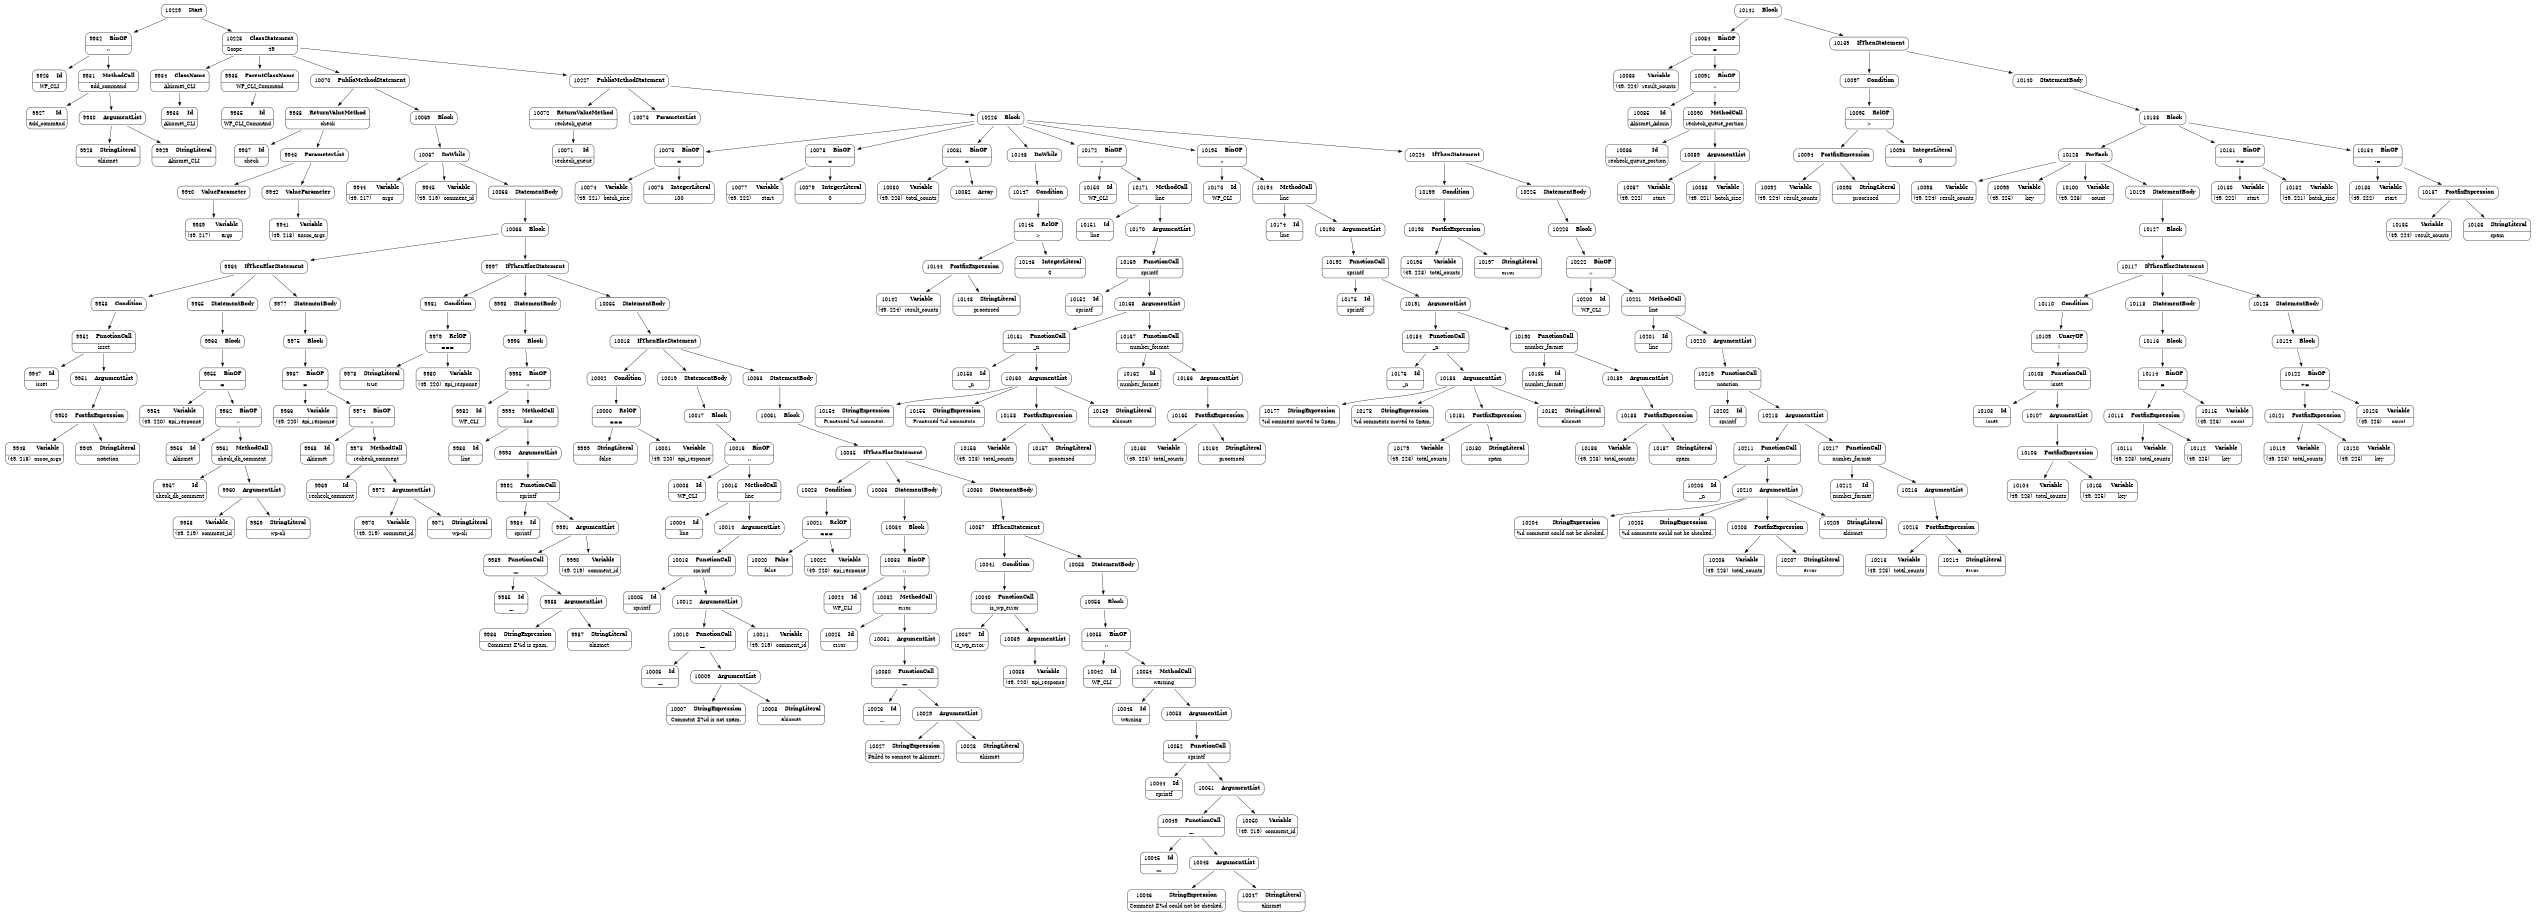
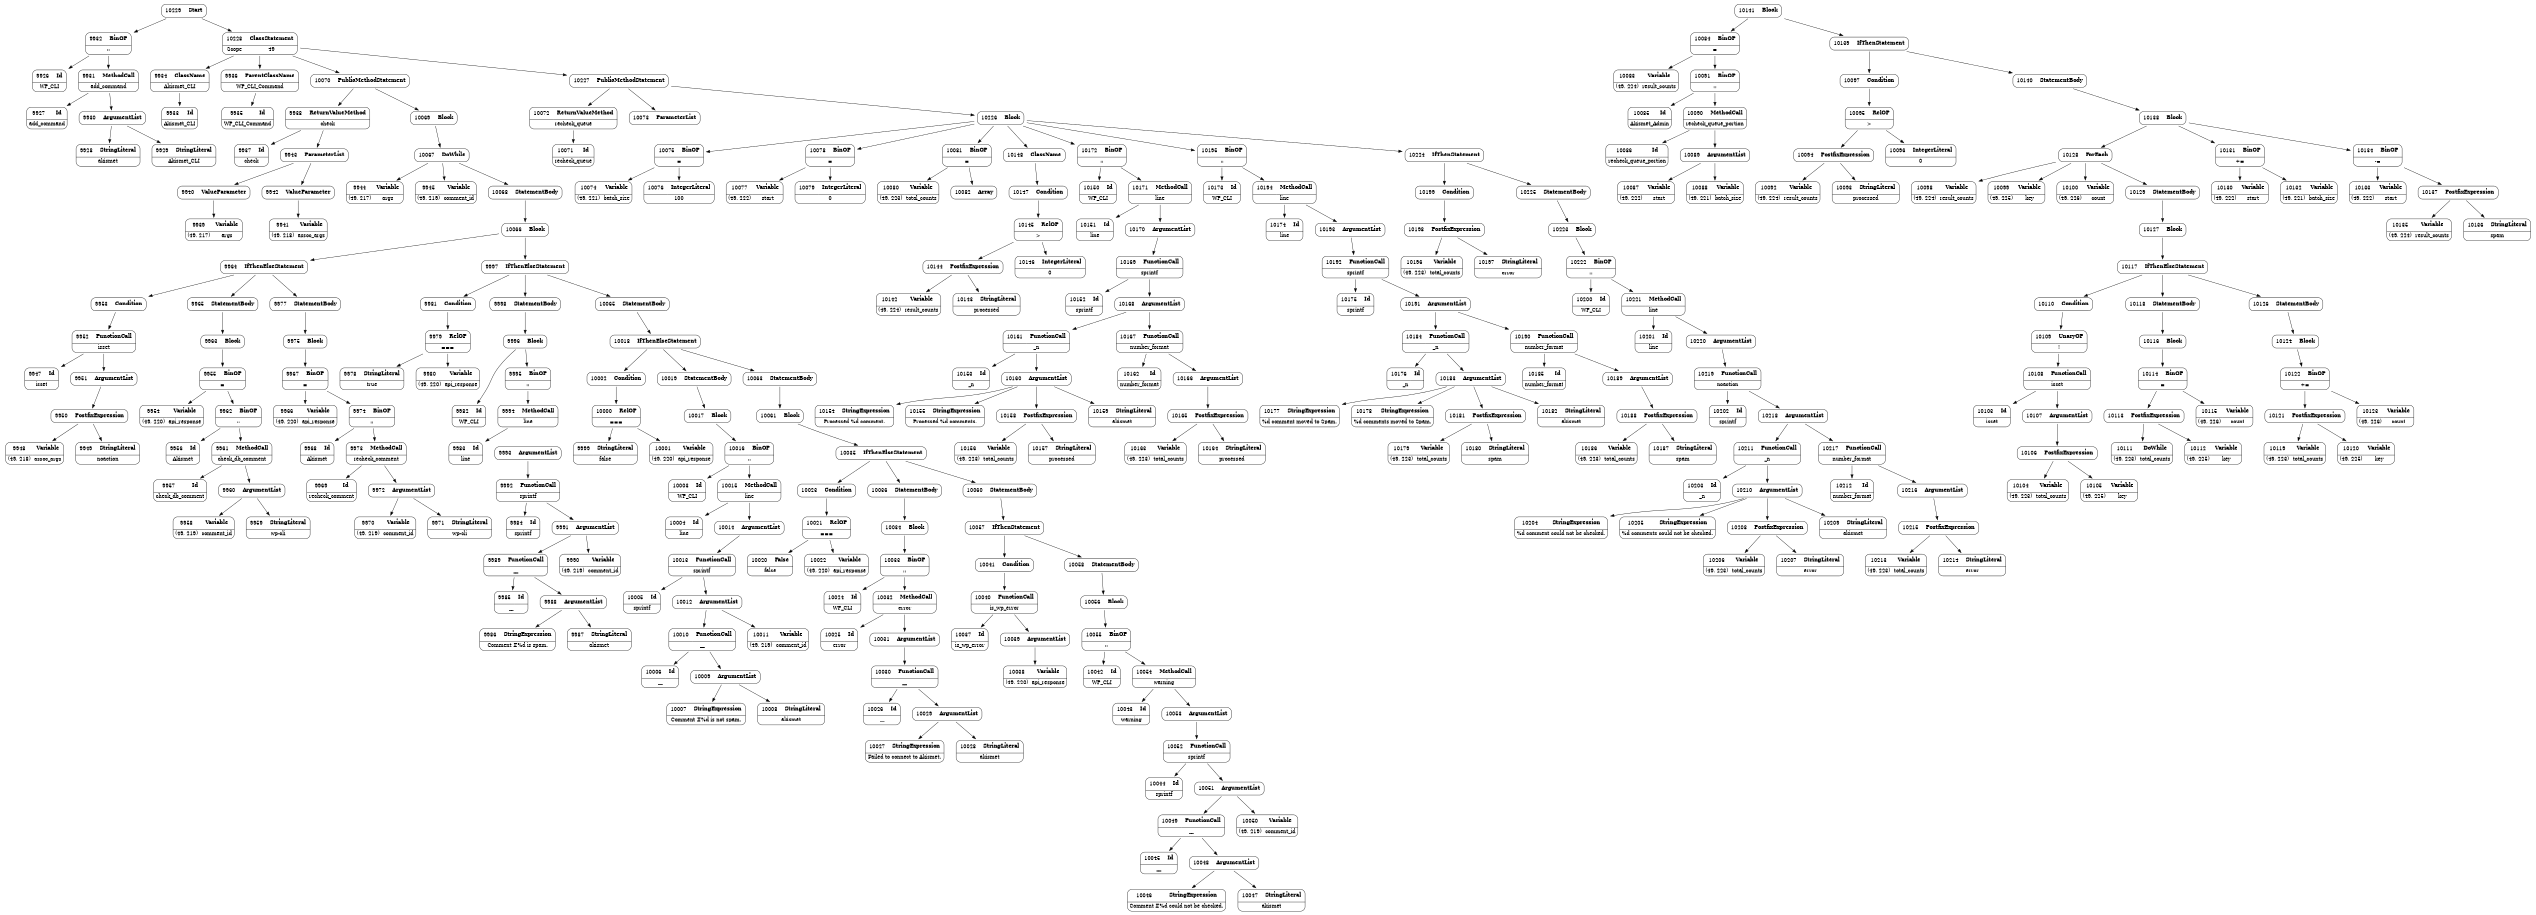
node "10148": text "DoWhile" -> "ClassName"
edge "9995" -> "9982": now "9996" -> "9982"
edge "9994" -> "9993": removed
node "10111": text "Variable" -> "DoWhile"
